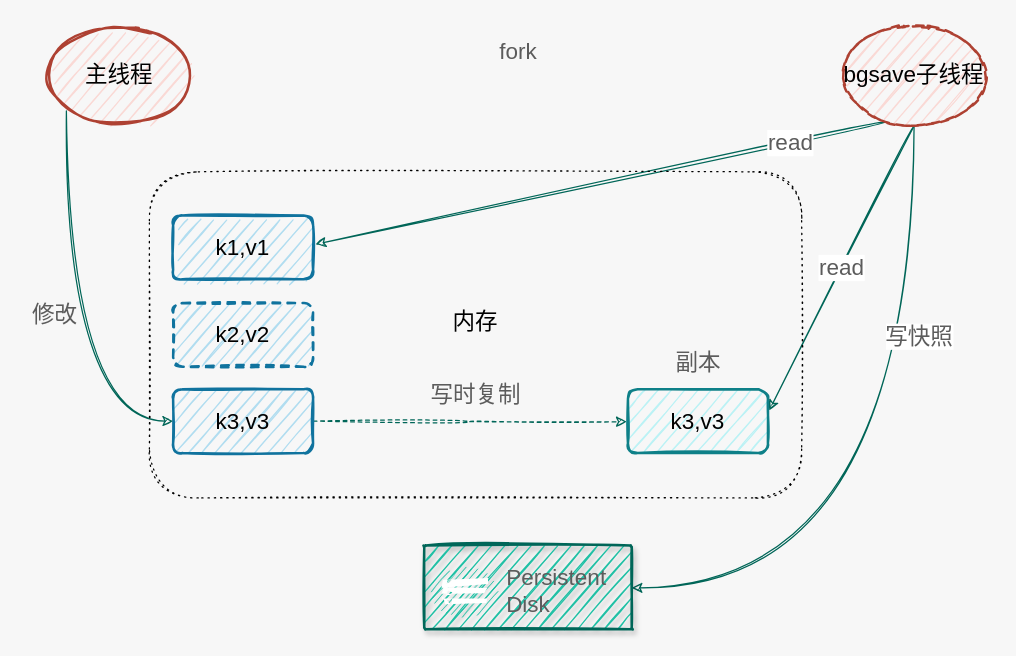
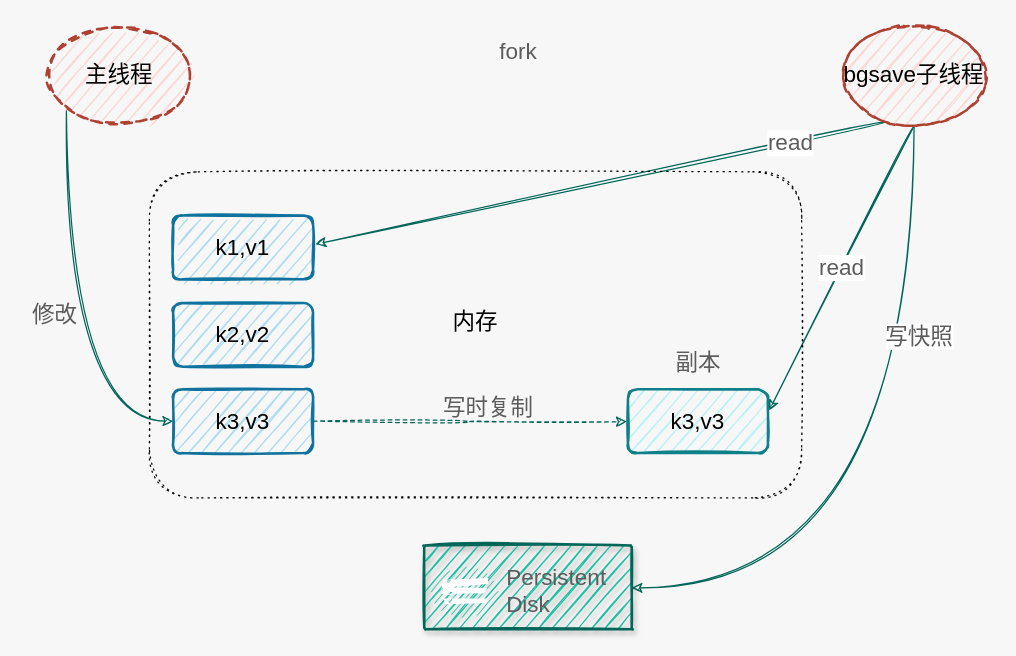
node "主线程": style solid -> dashed
node "k2,v2": style dashed -> solid
node "写时复制": moved (476, 396) -> (488, 408)
